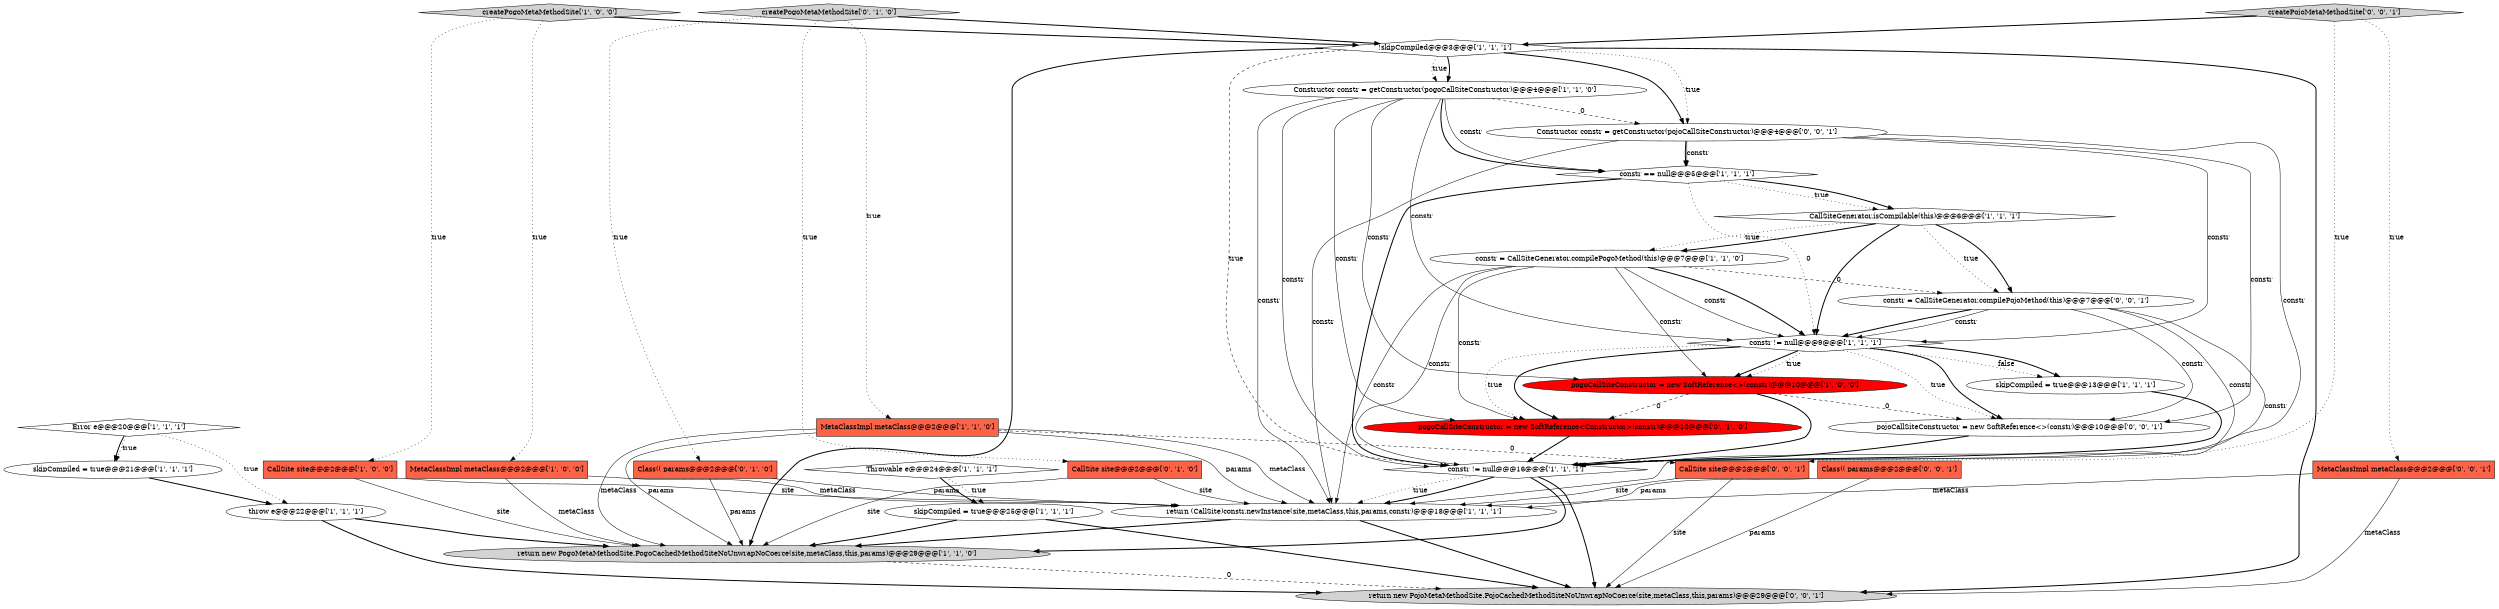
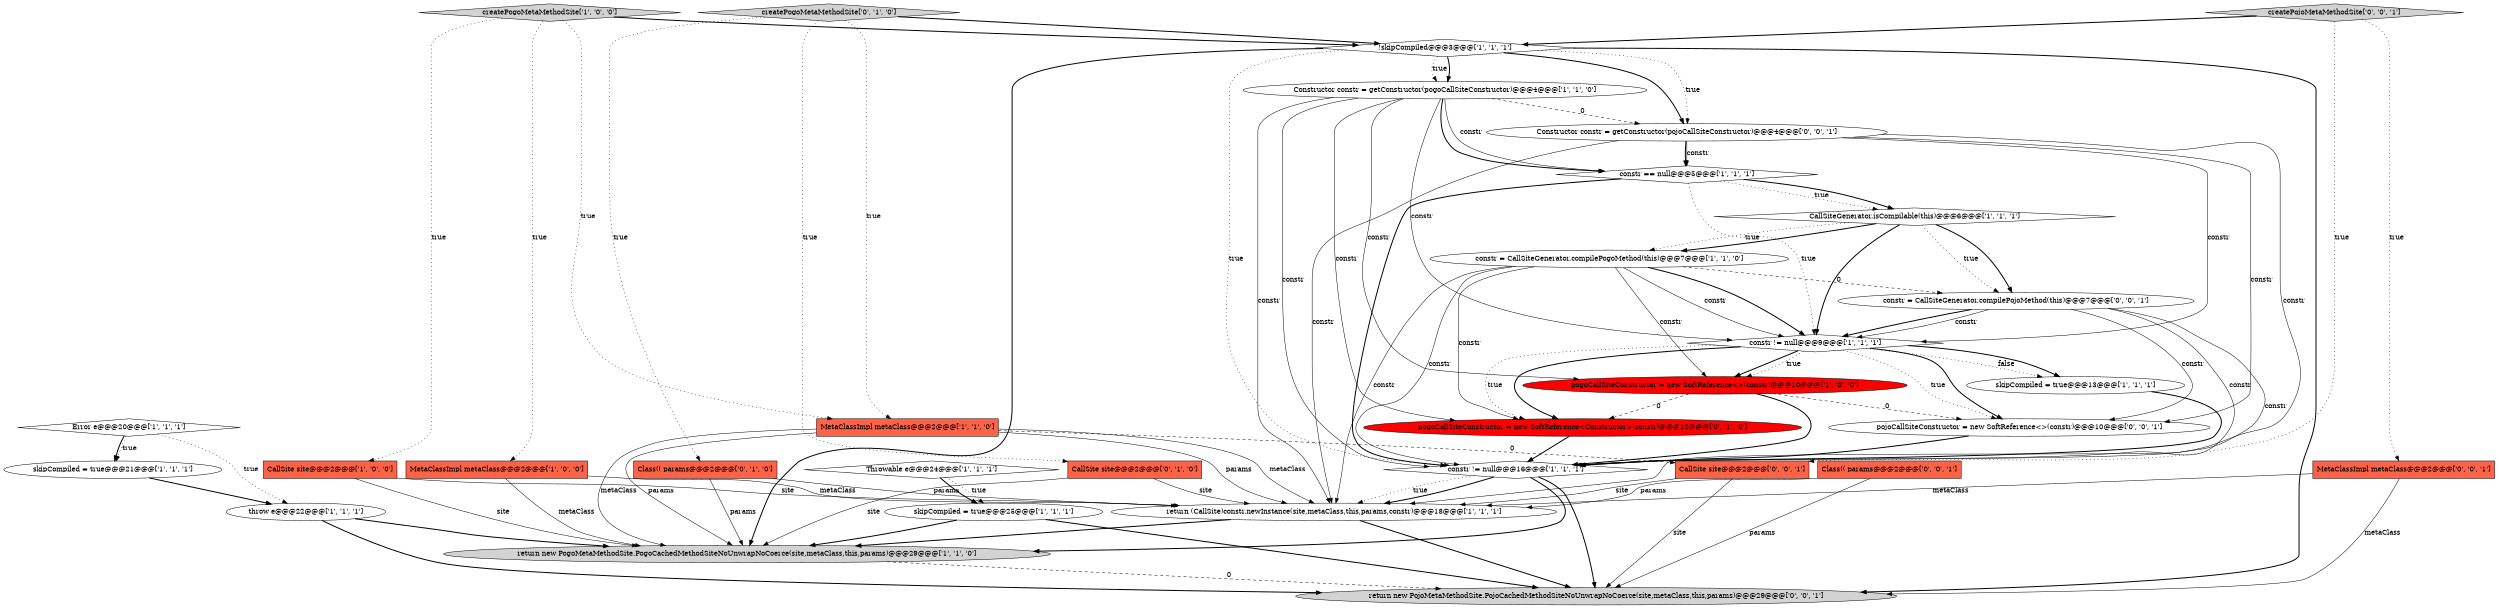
edge "constr == null@@@5@@@['1', '1', '1']" -> "constr != null@@@9@@@['1', '1', '1']": label "0" -> "true"
edge "!skipCompiled@@@3@@@['1', '1', '1']" -> "constr != null@@@16@@@['1', '1', '1']": style dashed -> dotted
edge "createPogoMetaMethodSite['1', '0', '0']" -> "MetaClassImpl metaClass@@@2@@@['1', '1', '0']": added, label "true"
